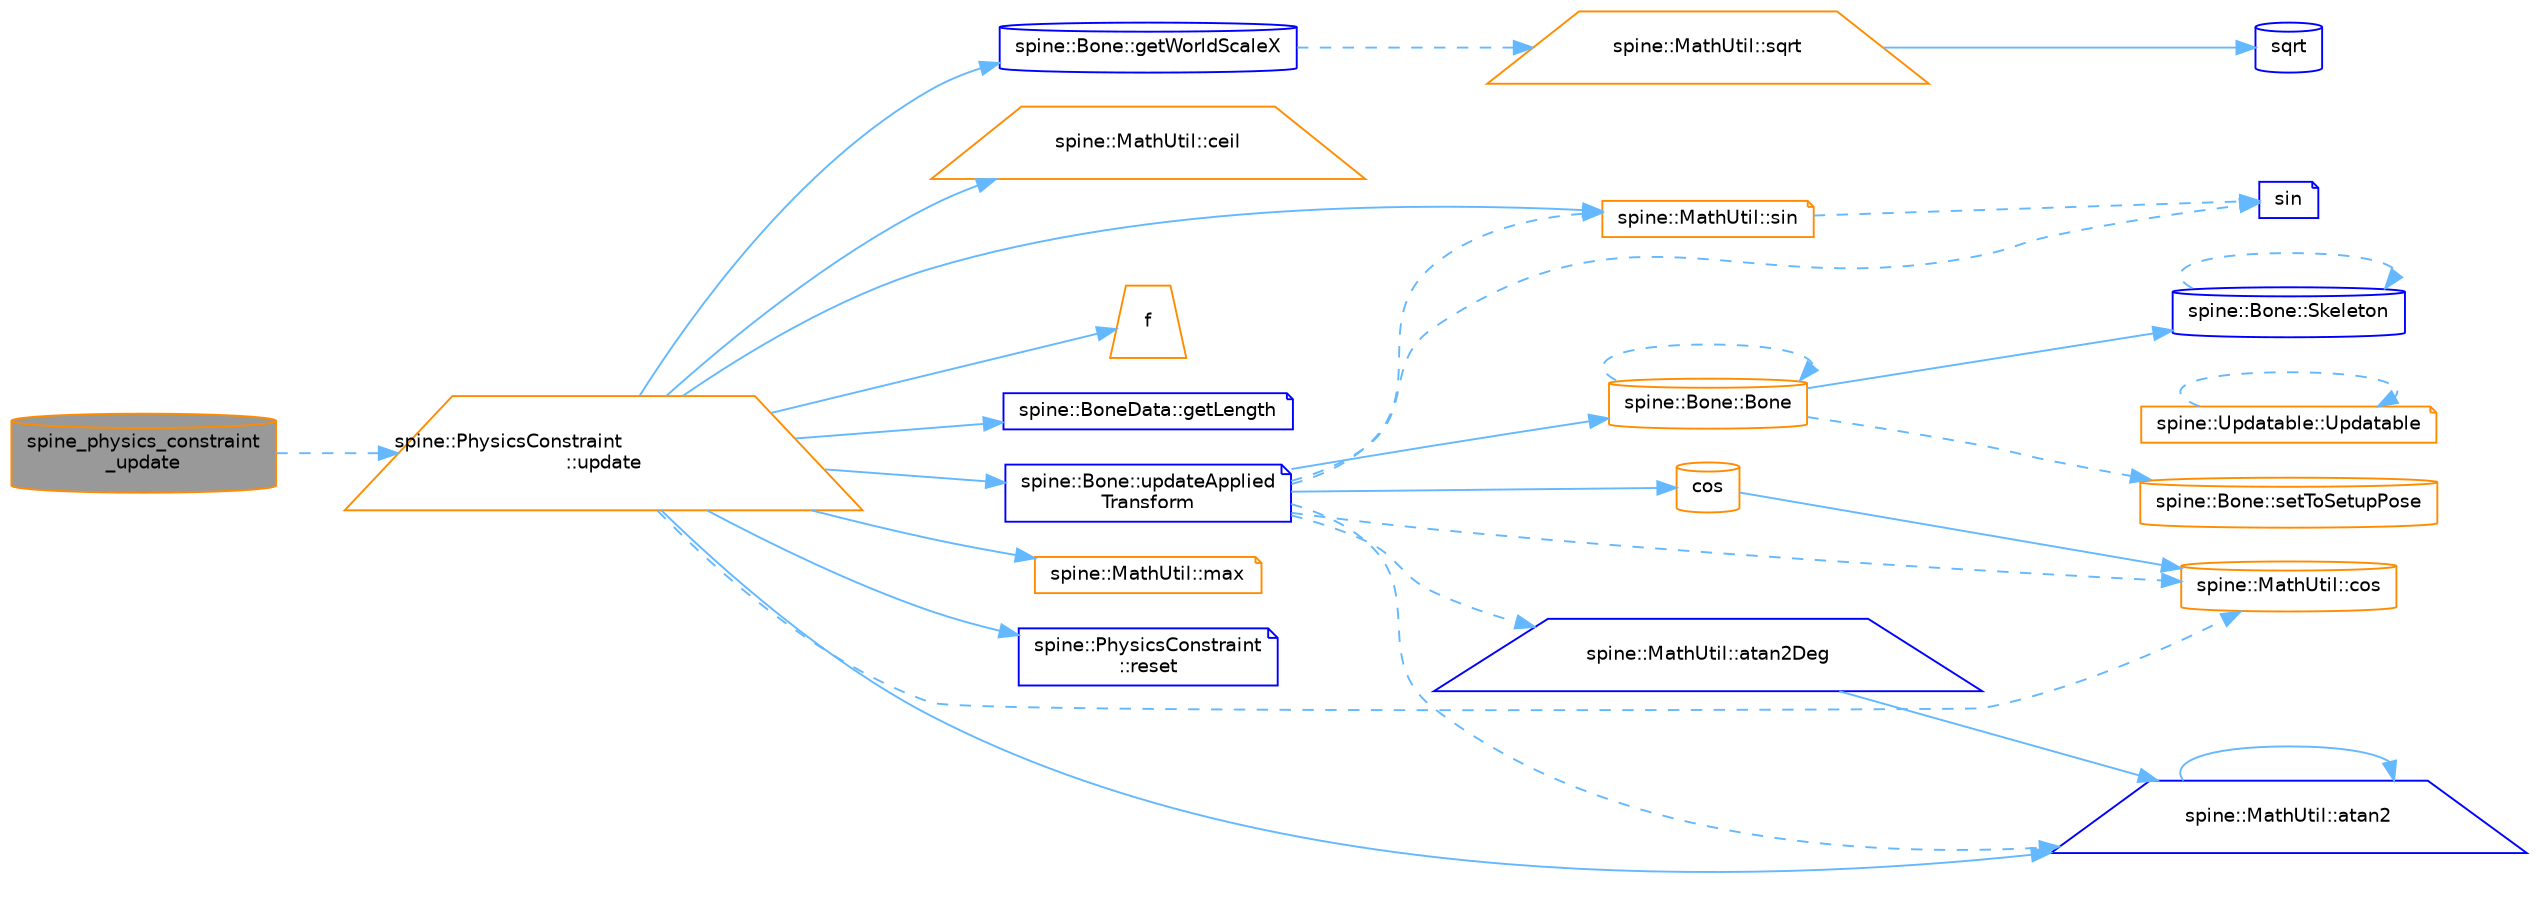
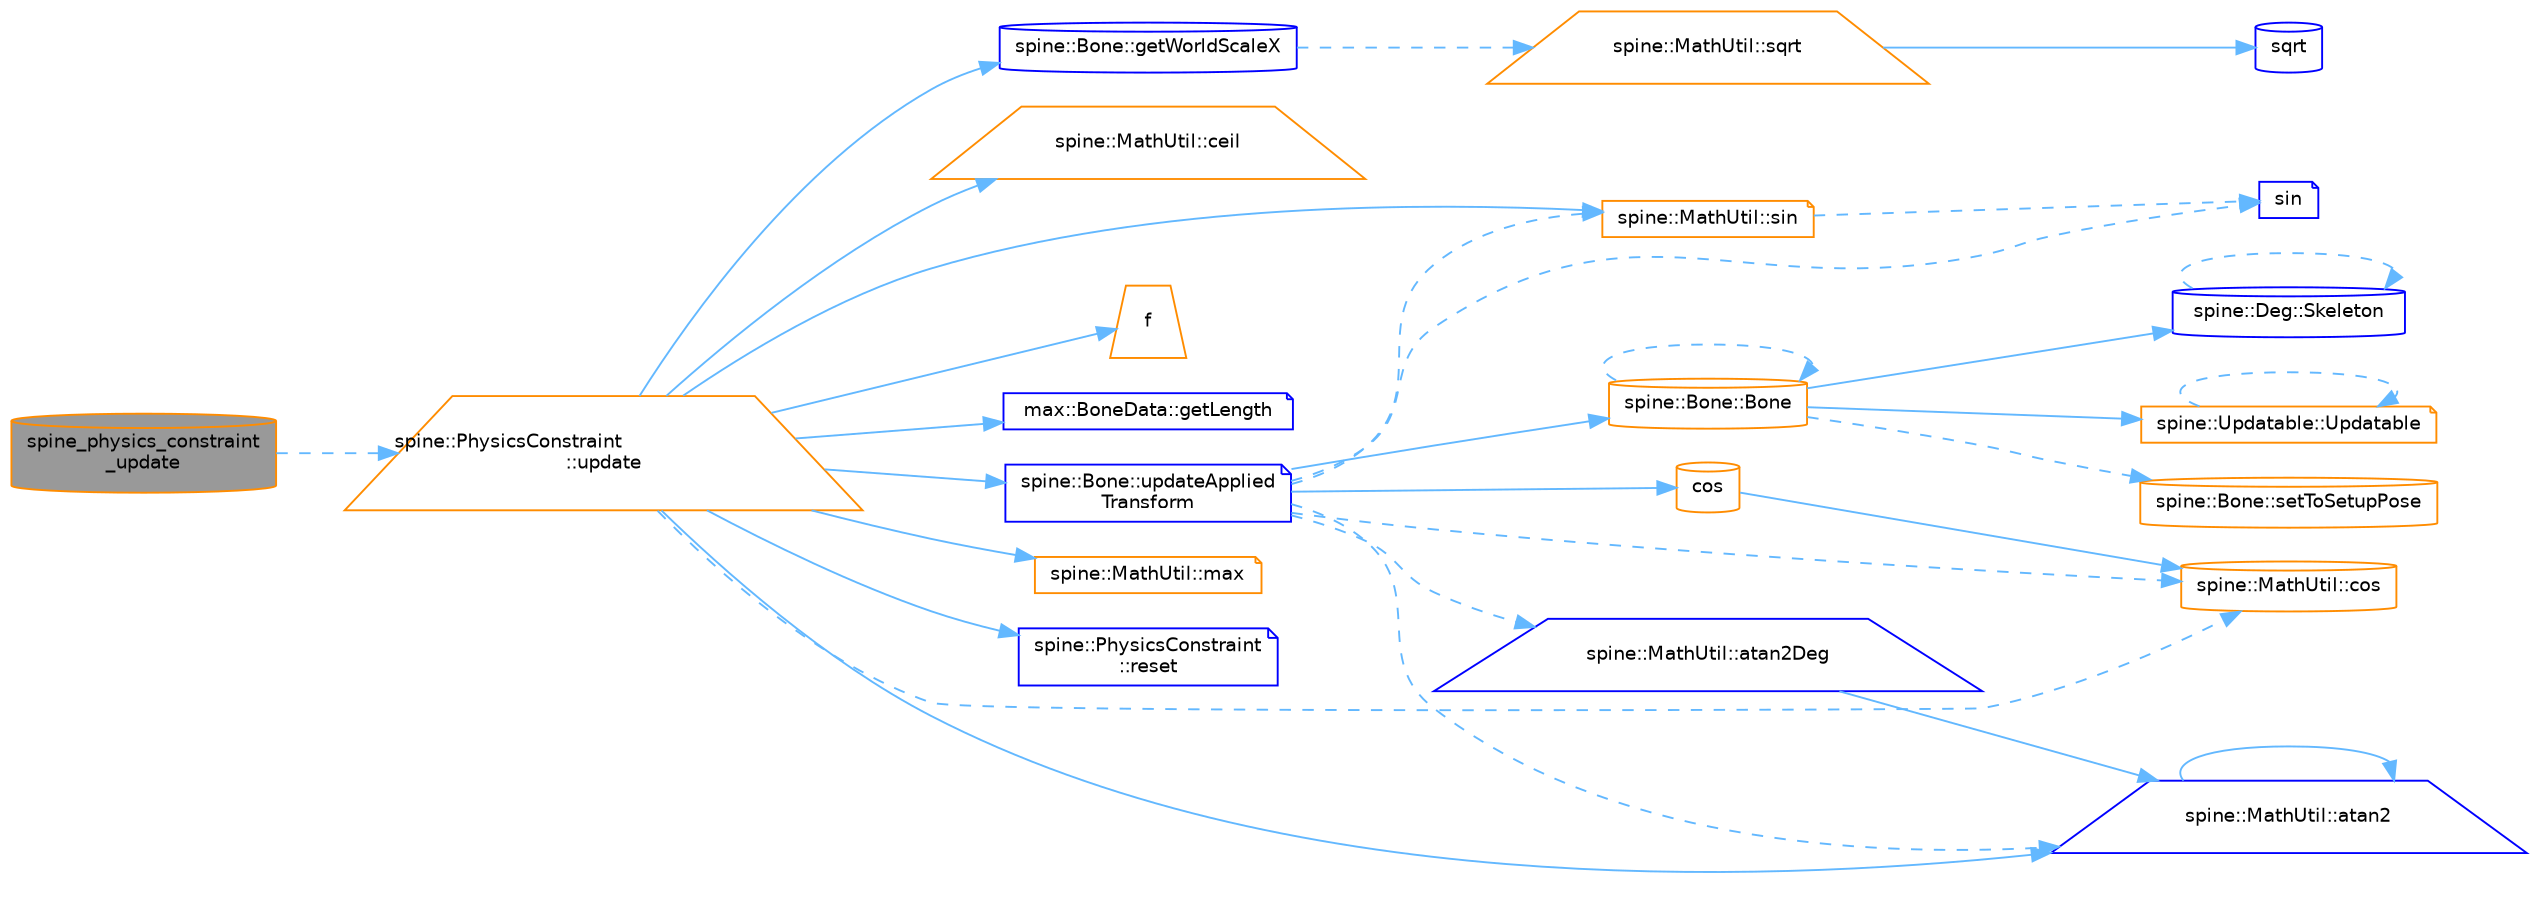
node "spine::Bone::Skeleton": label "spine::Bone::Skeleton" -> "spine::Deg::Skeleton"
node "spine::BoneData::getLength": label "spine::BoneData::getLength" -> "max::BoneData::getLength"
edge "spine::Bone::Bone" -> "spine::Updatable::Updatable": added
